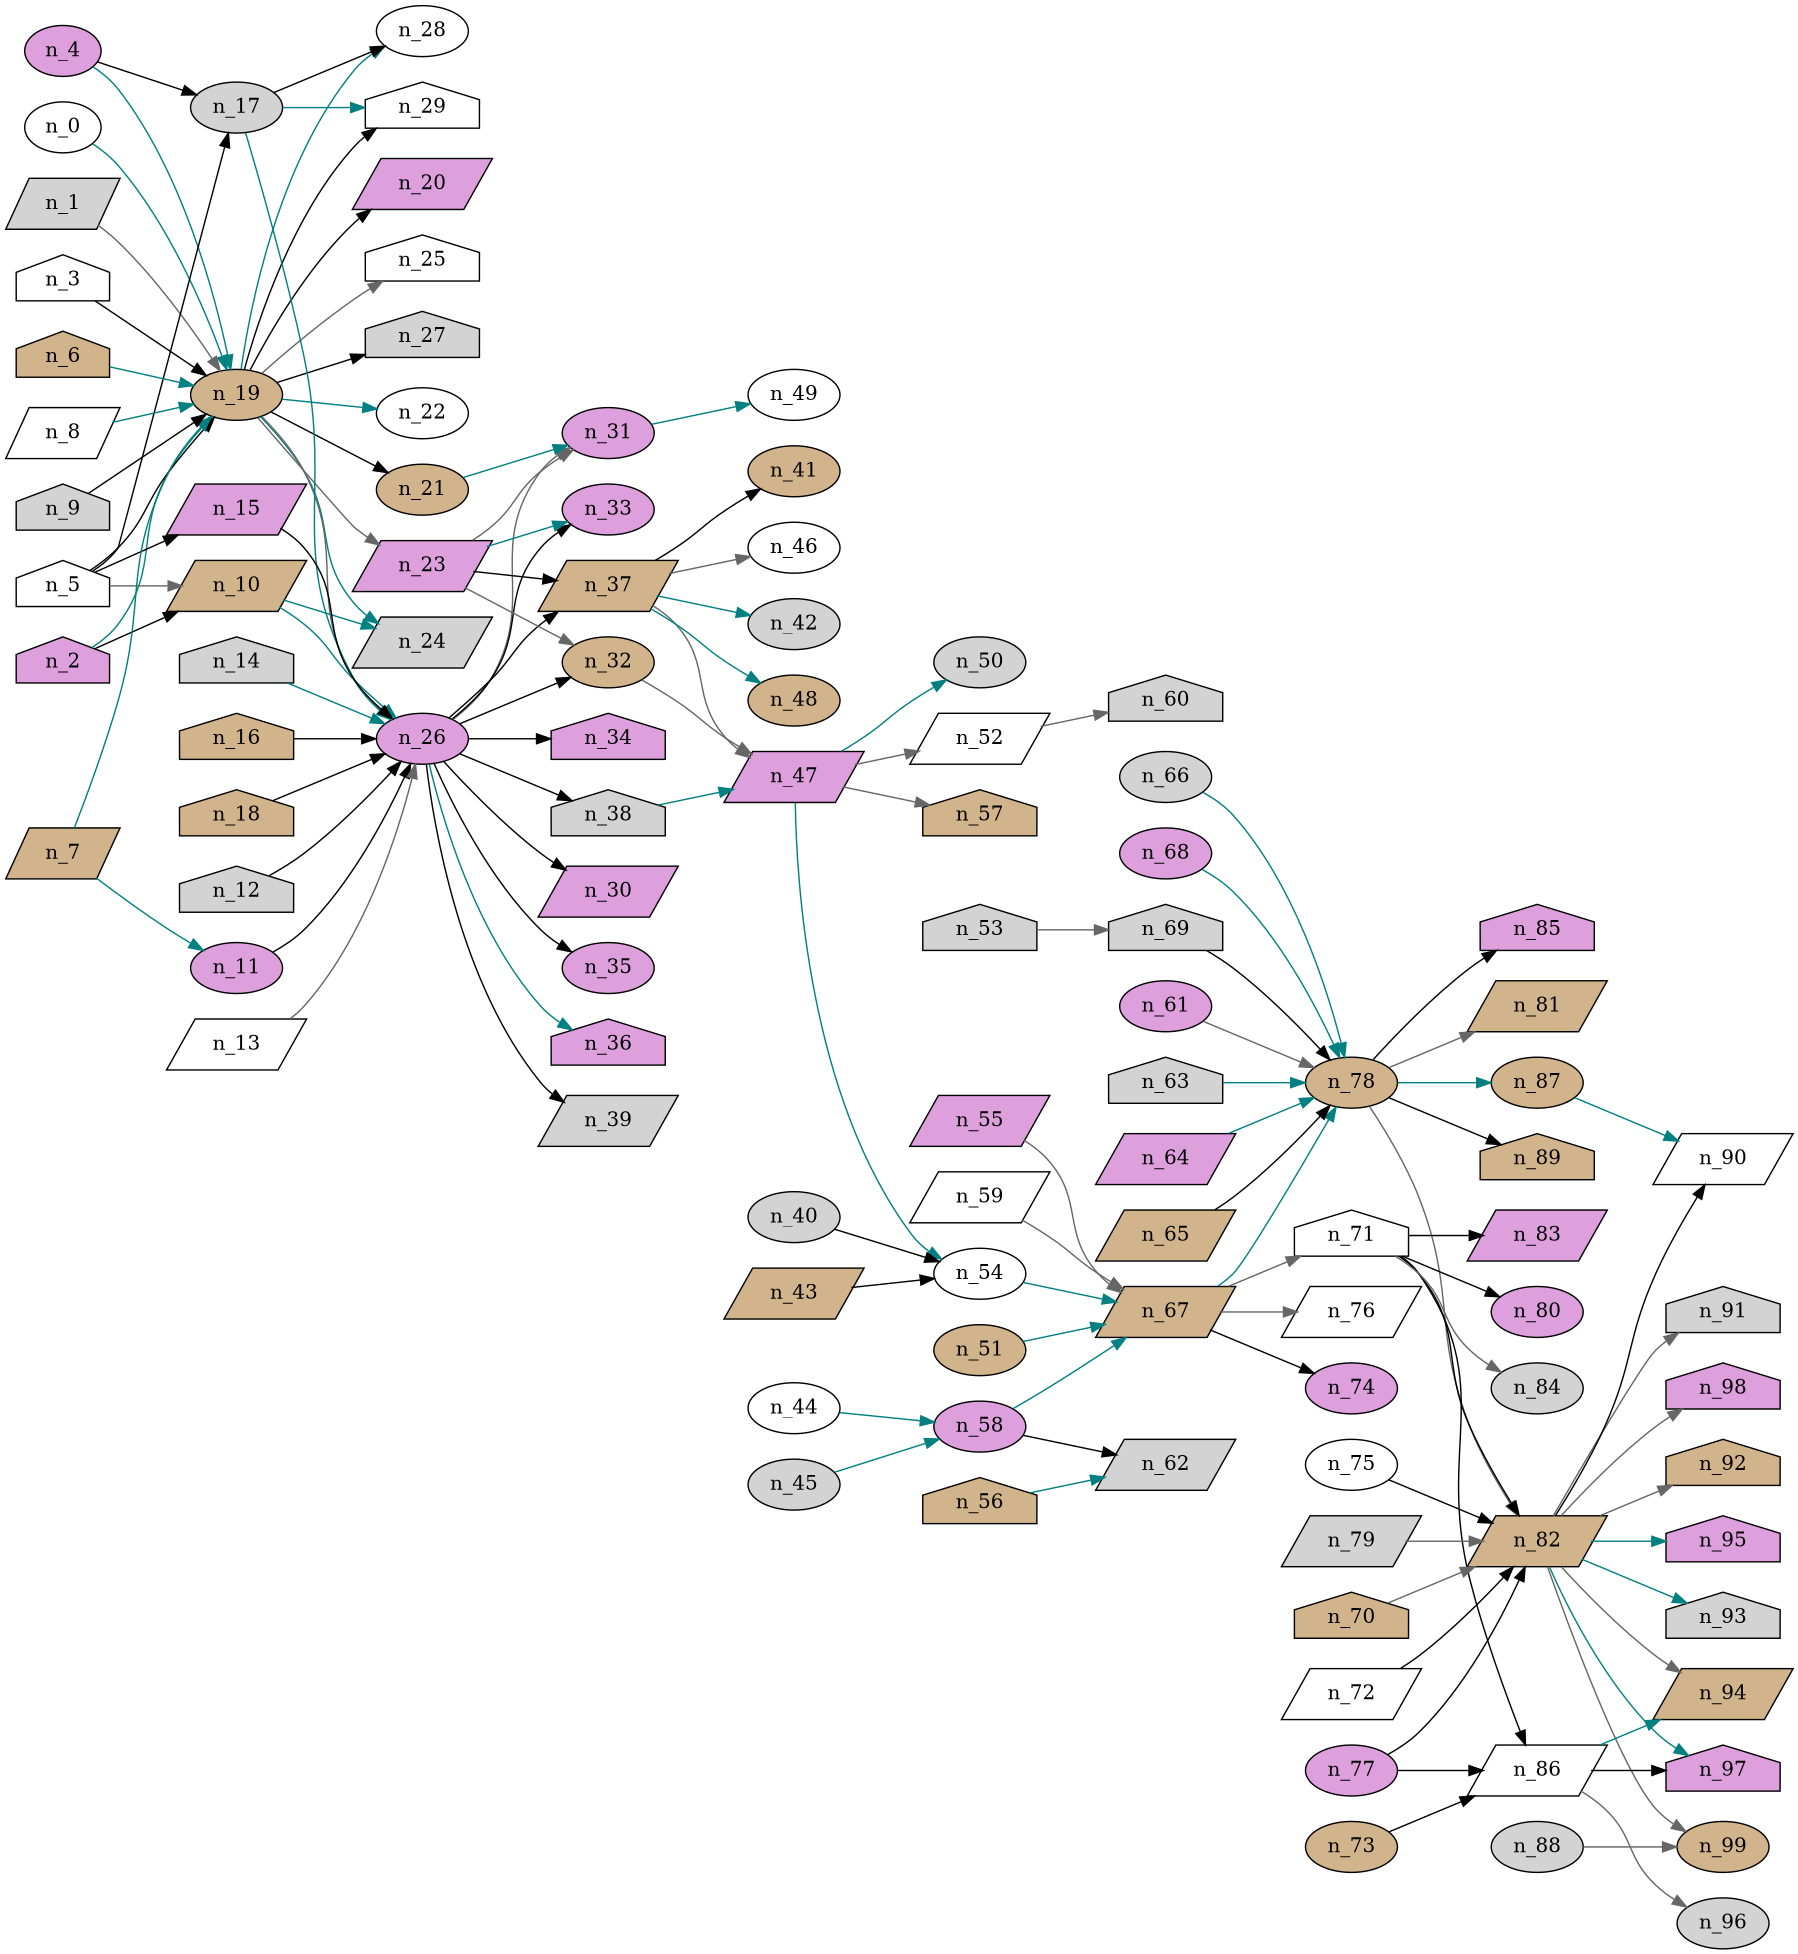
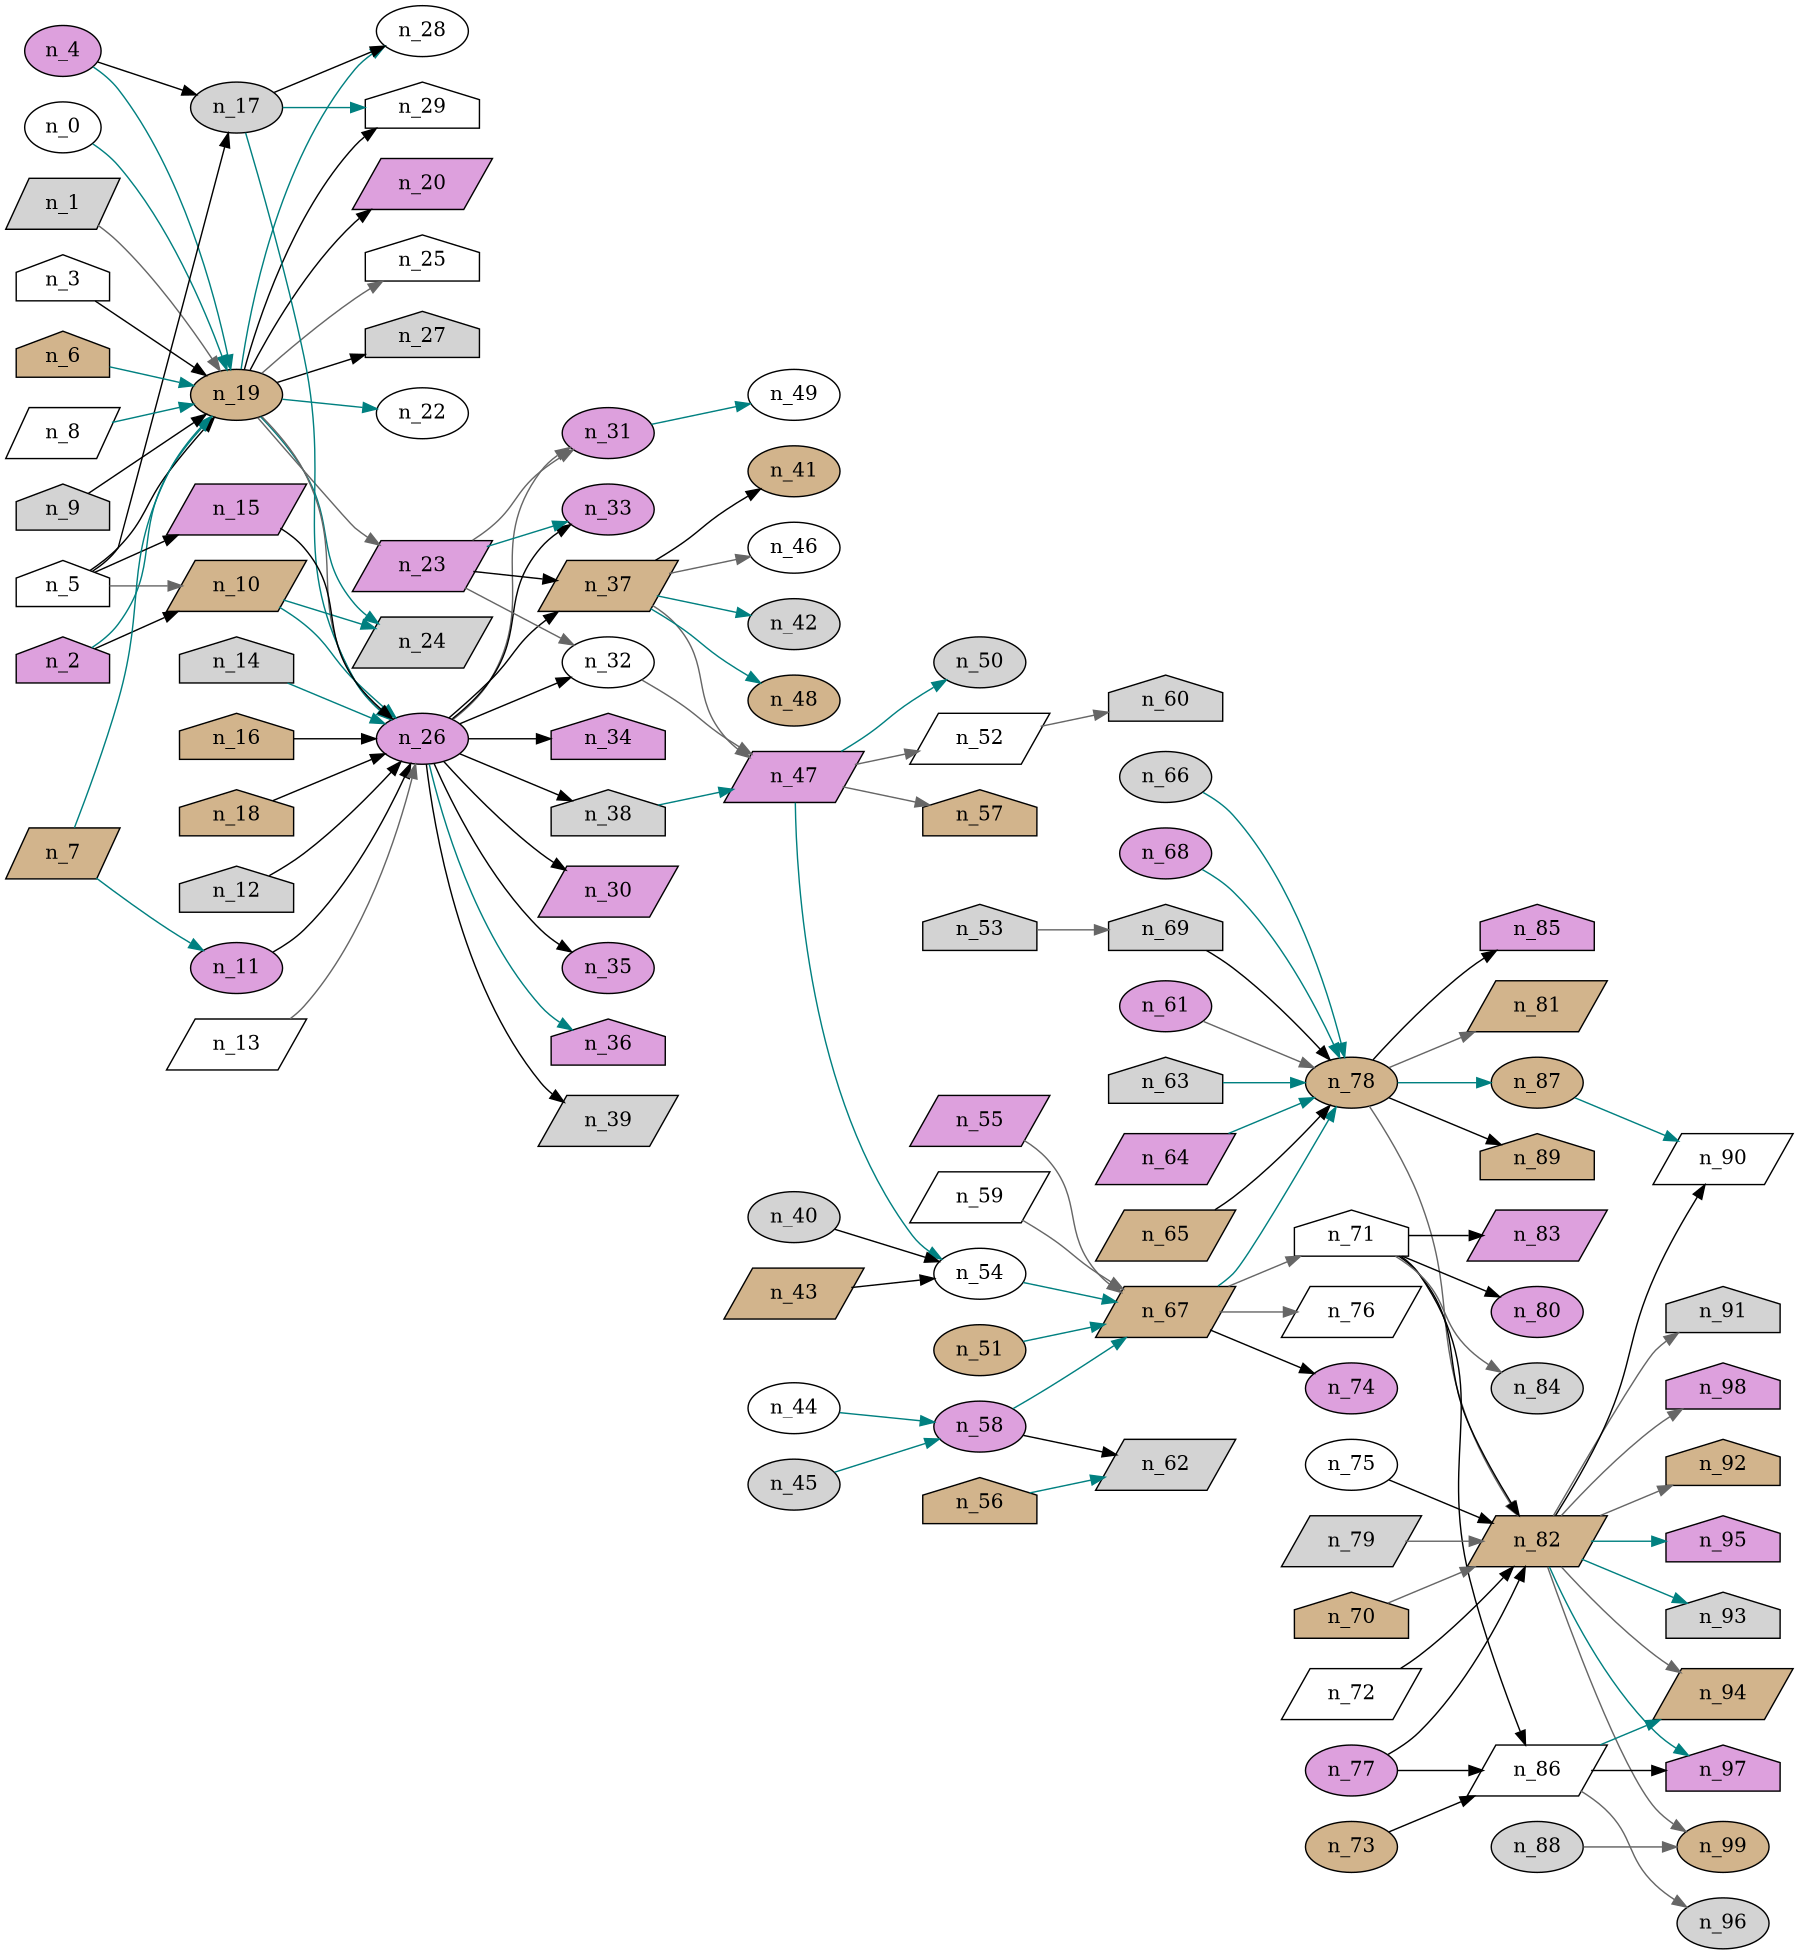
node "n_21": removed
node "n_32": fillcolor tan -> white
